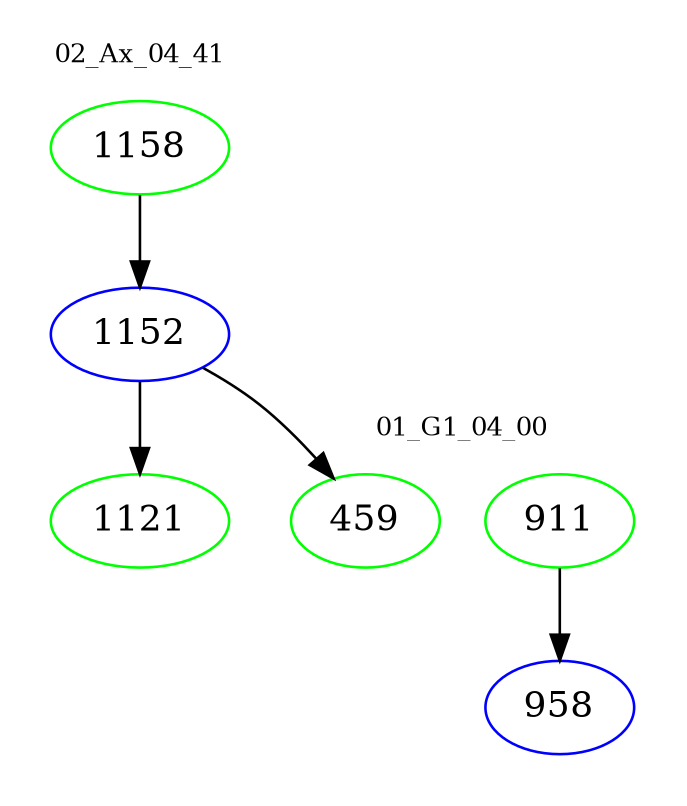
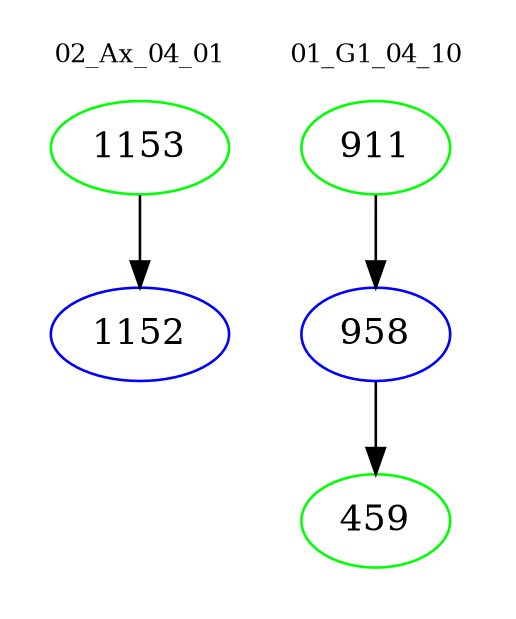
cluster "02_Ax_04_41": label "02_Ax_04_41" -> "02_Ax_04_01"
node "1158": label "1158" -> "1153"
edge "1152" -> "459": now "958" -> "459"
cluster "01_G1_04_00": label "01_G1_04_00" -> "01_G1_04_10"
node "1121": removed
